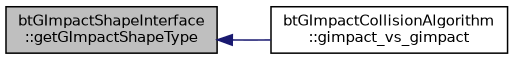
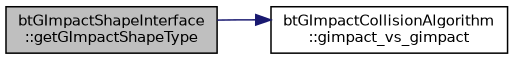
edge "btGImpactCollisionAlgorithm ::gimpact_vs_gimpact" -> "btGImpactShapeInterface ::getGImpactShapeType": reversed
